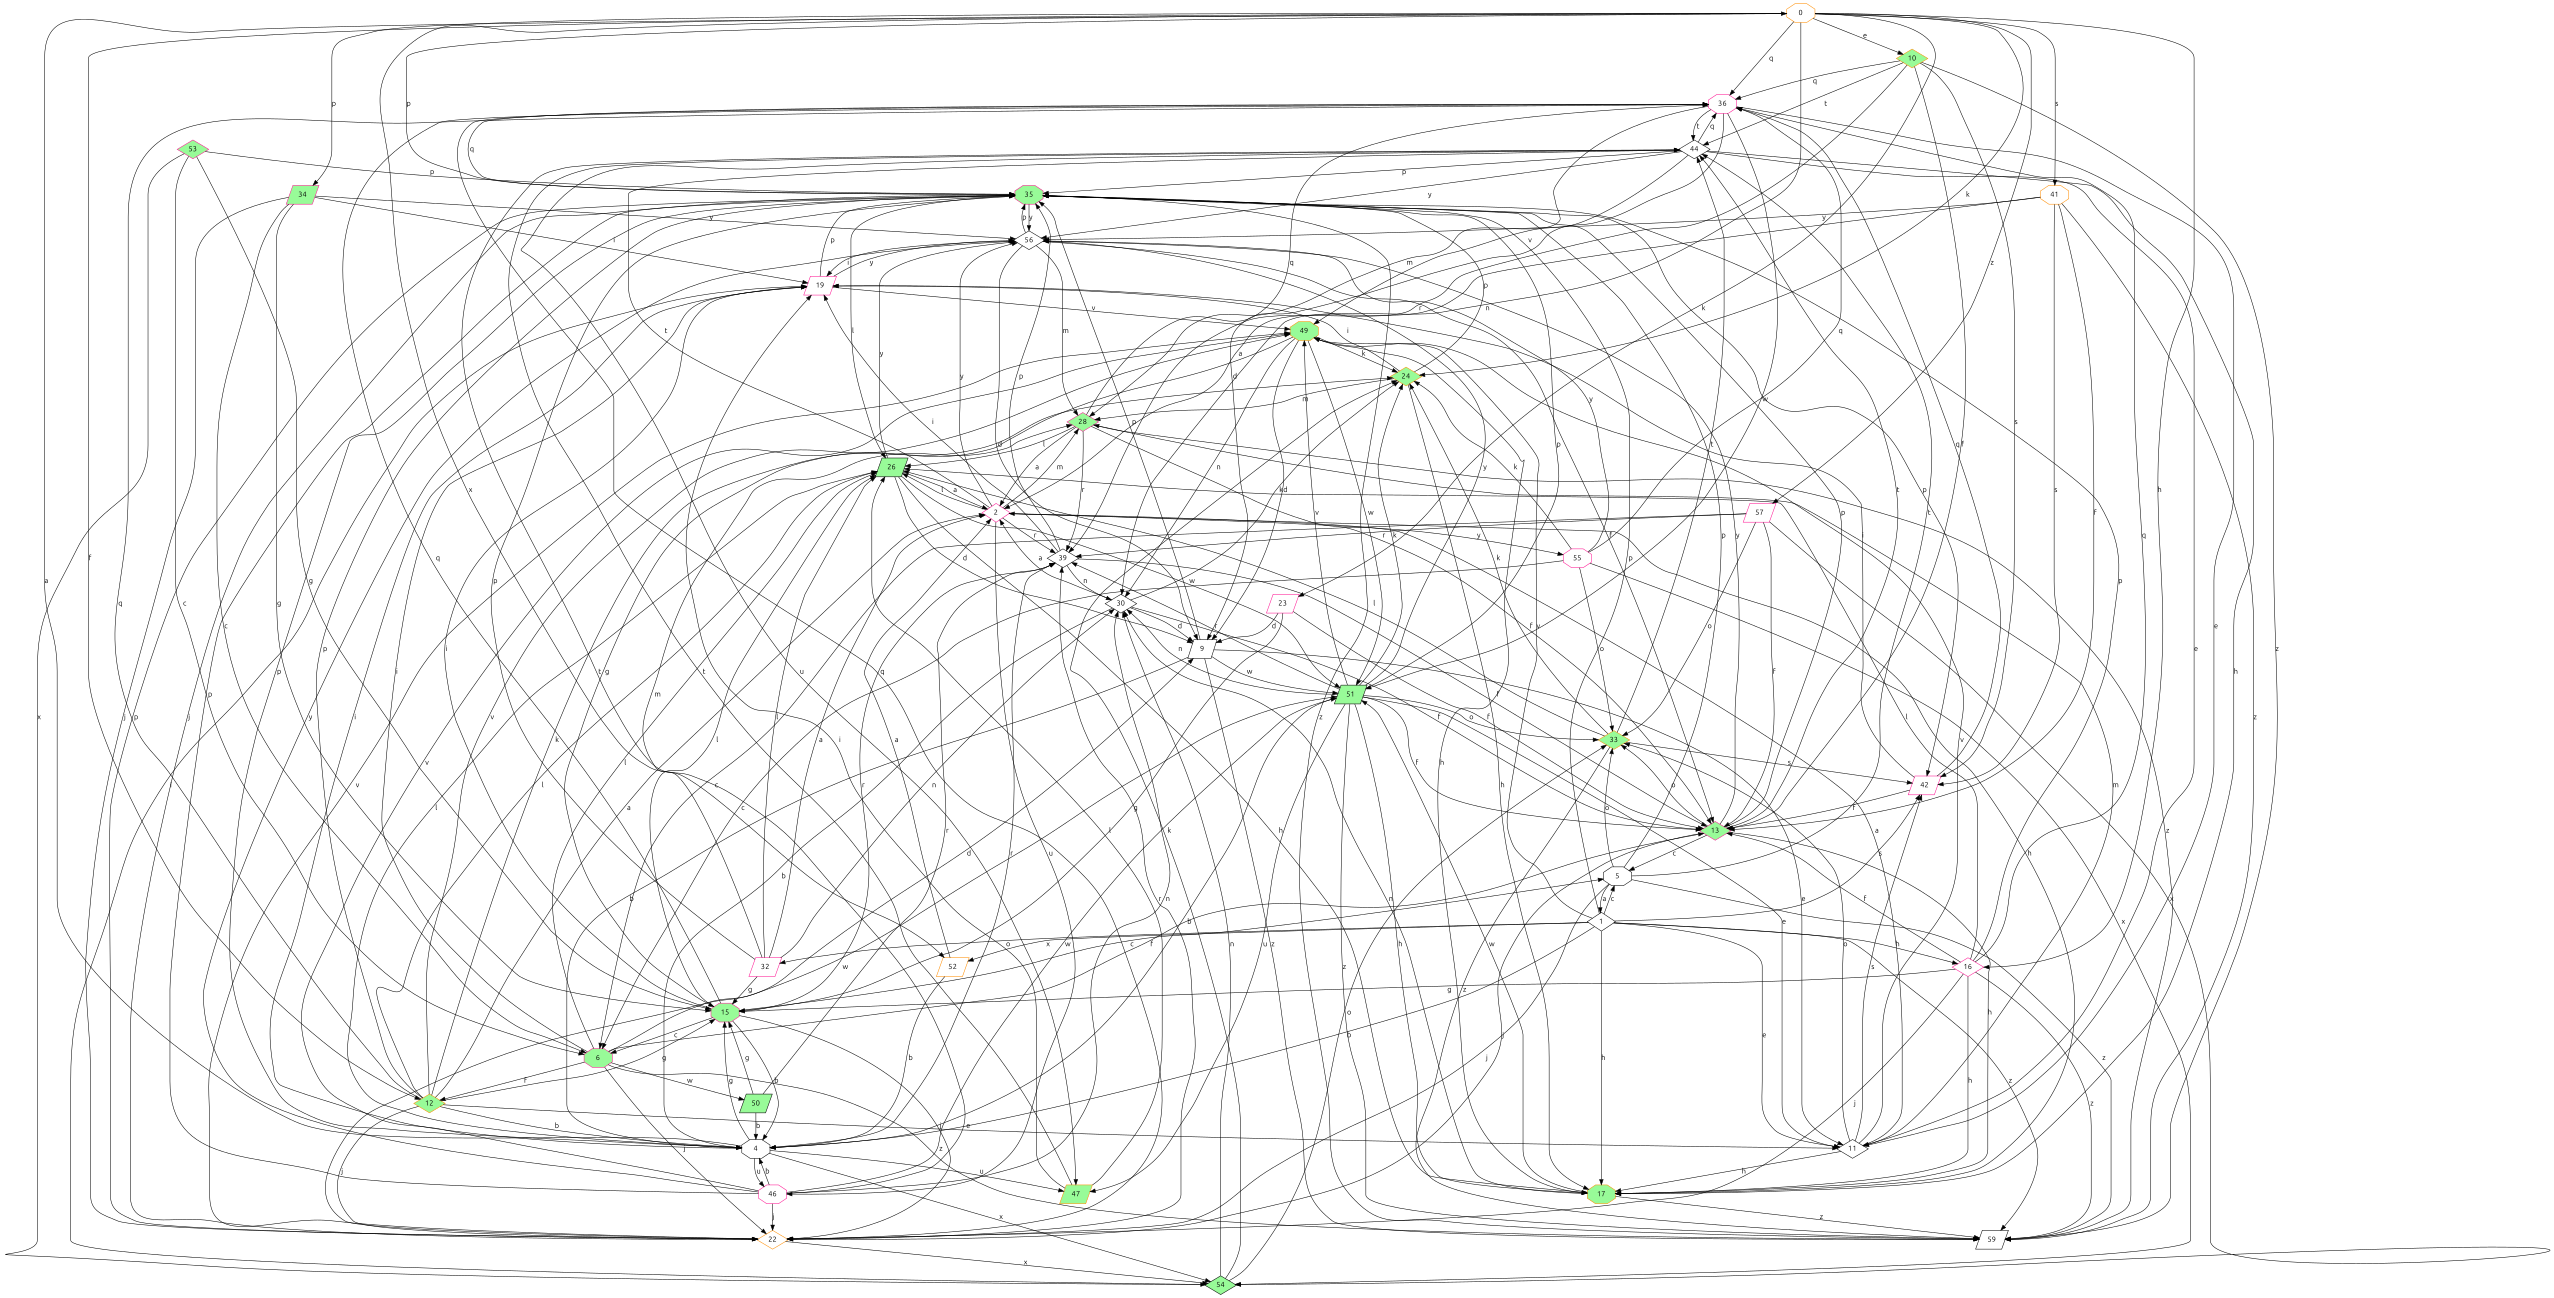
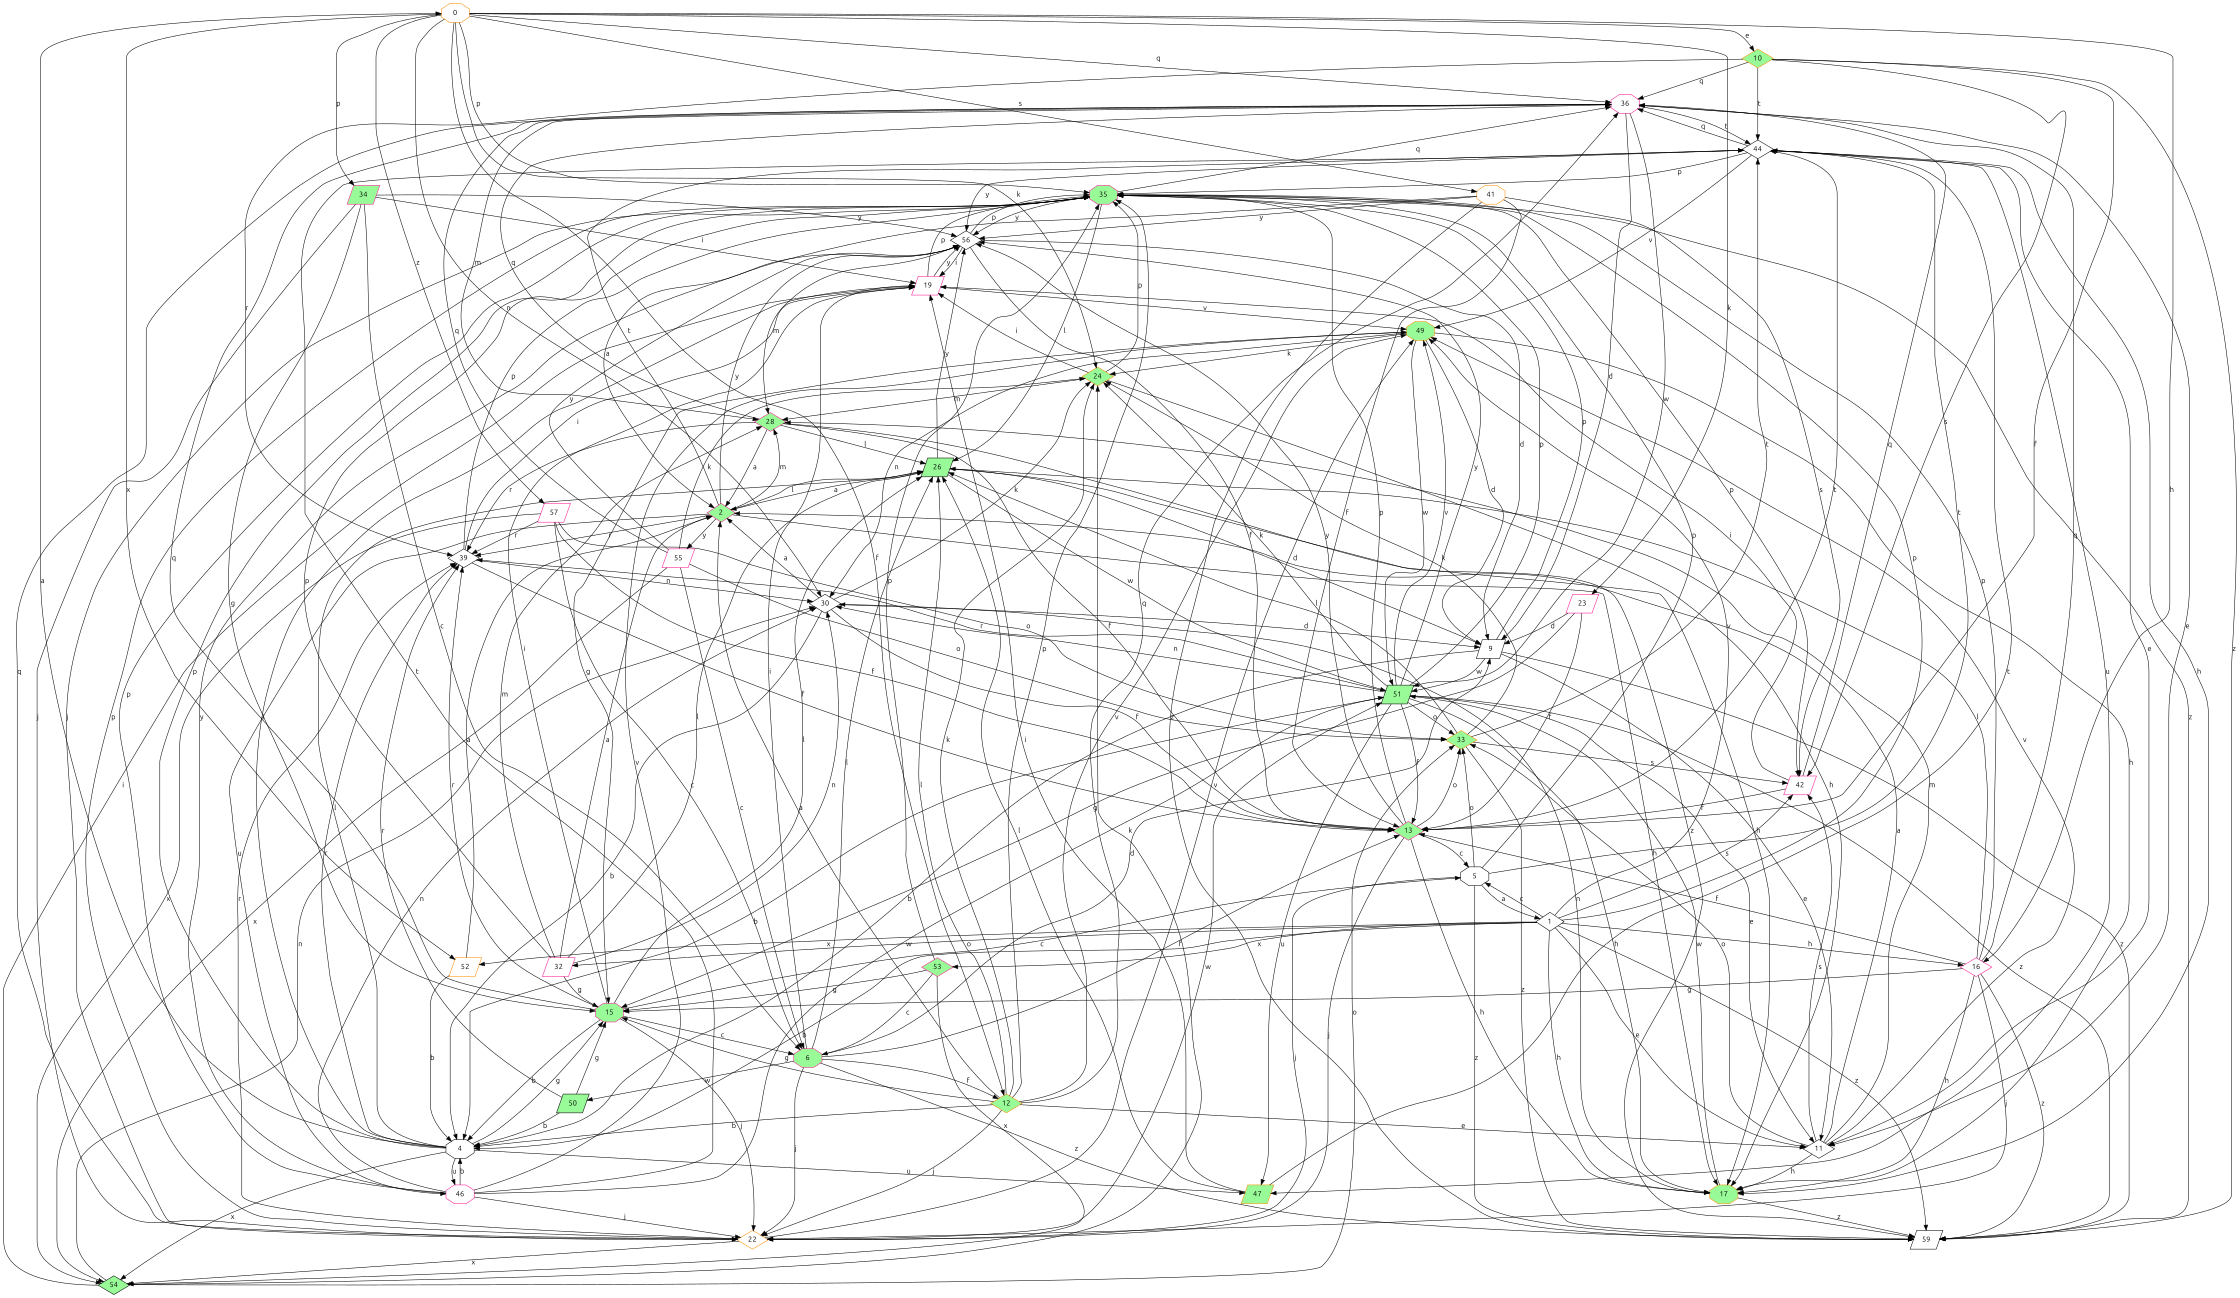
node "2": fillcolor white -> palegreen
node "55": shape octagon -> parallelogram
edge "1" -> "53": added, label "x"
